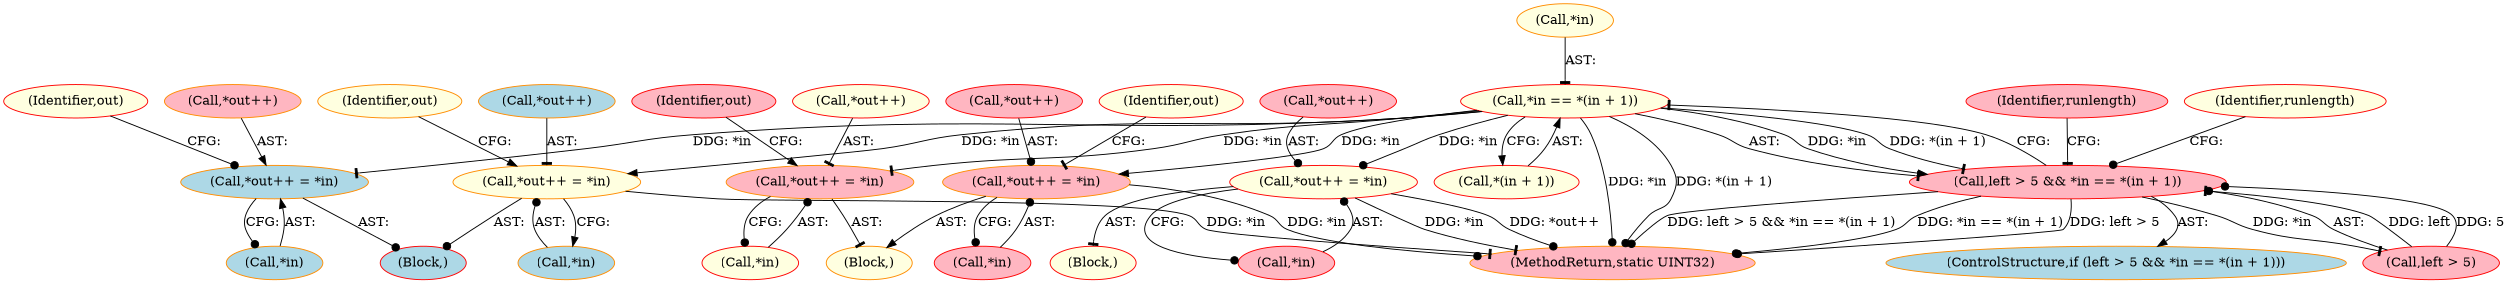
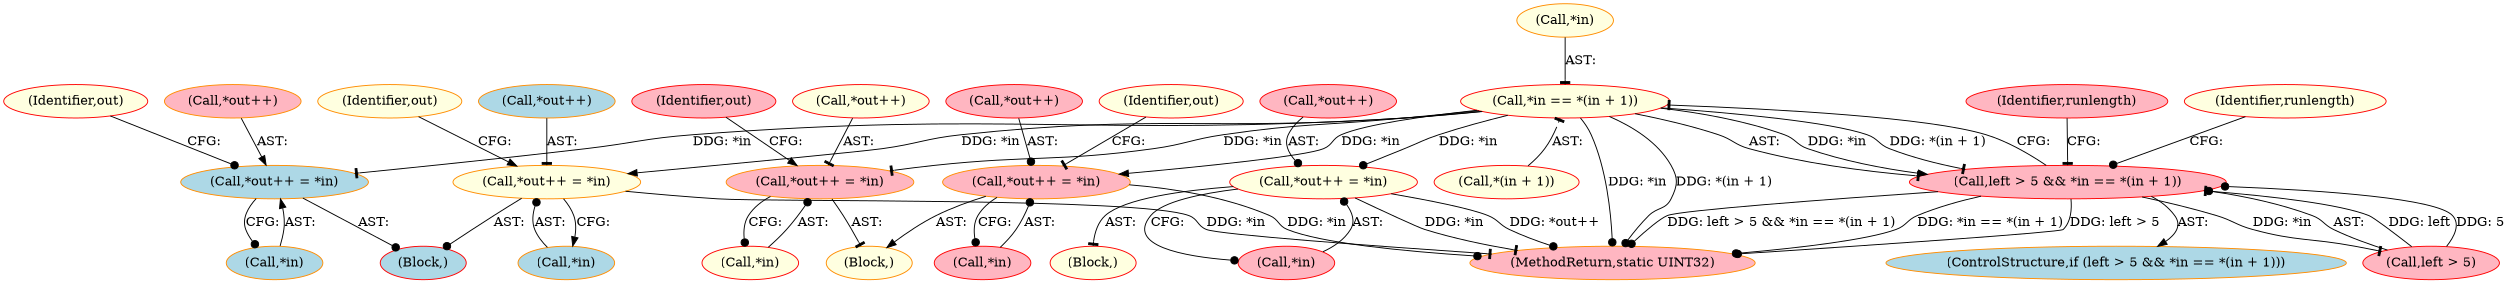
edge "(Call,*in == *(in + 1))" -> "(Call,*(in + 1))": removed, label "CFG:"
edge "(Call,*(in + 1))" -> "(Call,*in == *(in + 1))": arrowhead normal -> tee
